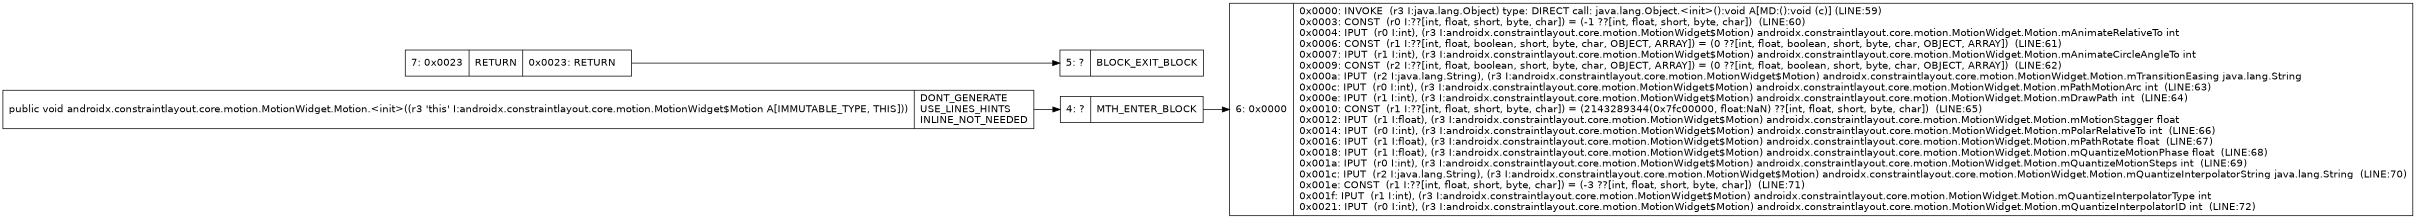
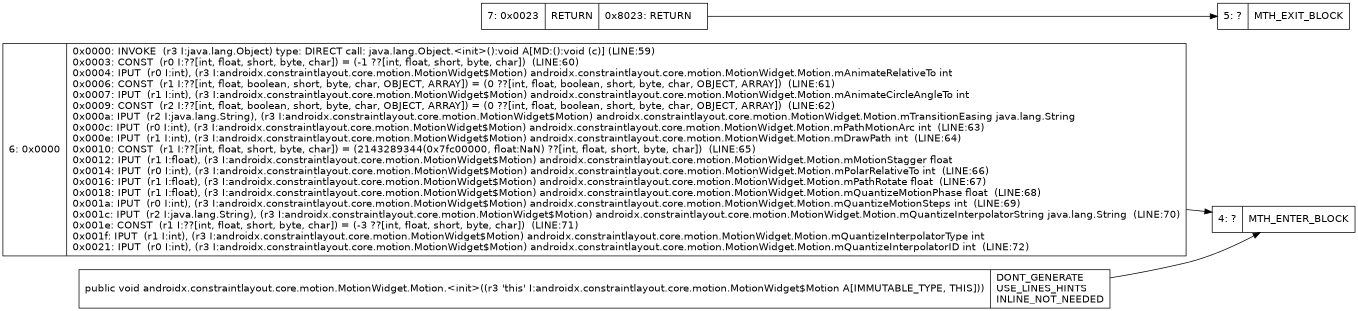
node "7: 0x0023": text "0x0023: RETURN" -> "0x8023: RETURN"
node "5: ?": text "BLOCK_EXIT_BLOCK" -> "MTH_EXIT_BLOCK"
edge "4: ?" -> "6: 0x0000": reversed
